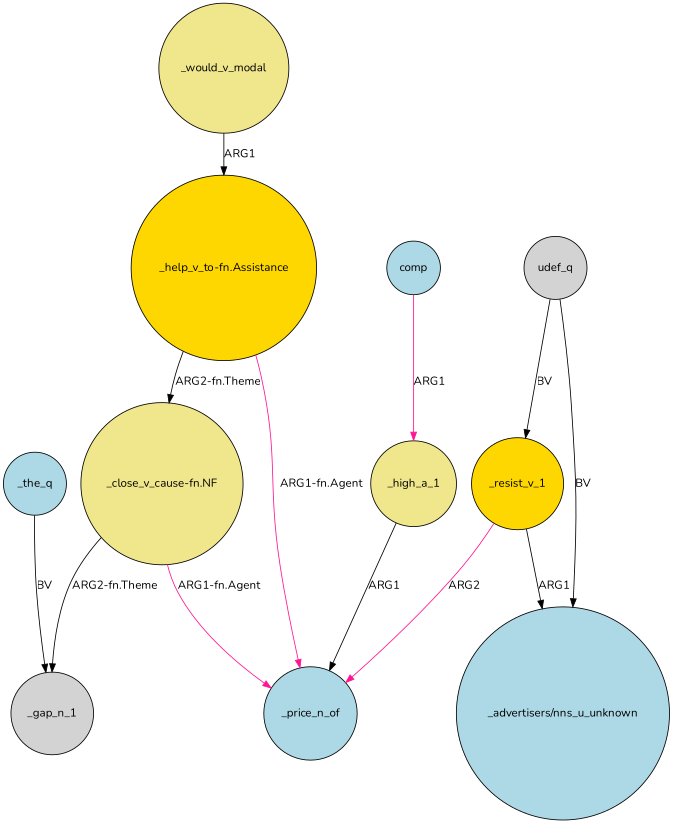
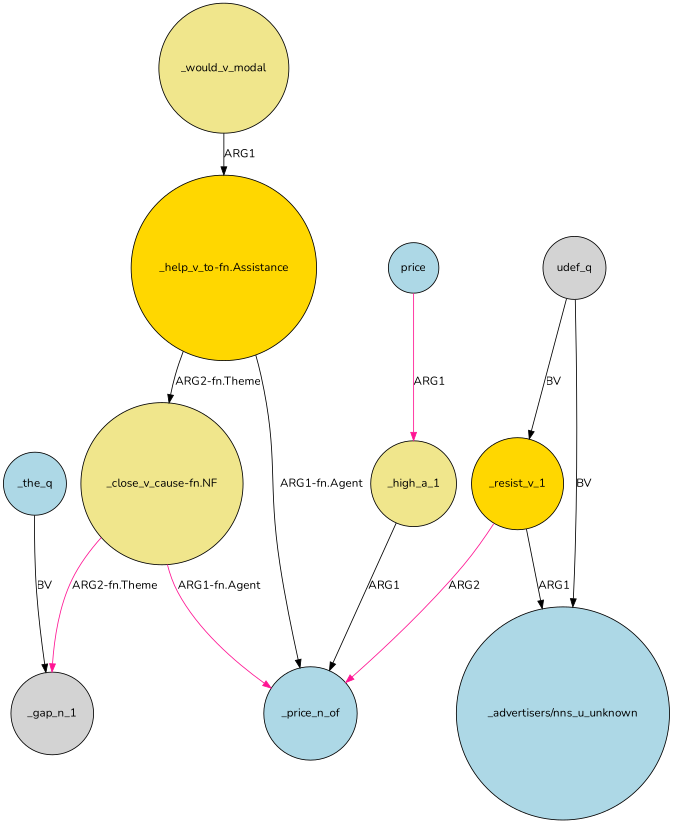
node "comp": label "comp" -> "price"
edge "_help_v_to-fn.Assistance" -> "_price_n_of": color deeppink -> black
edge "_close_v_cause-fn.NF" -> "_gap_n_1": color black -> deeppink
